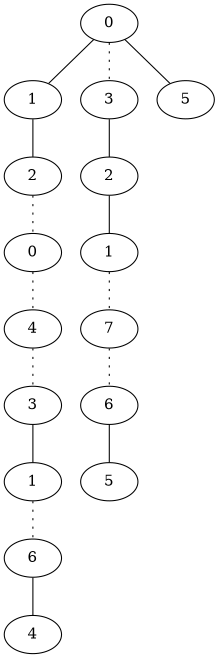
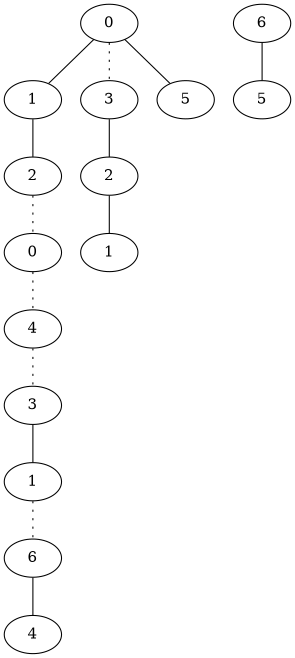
node "7": removed
